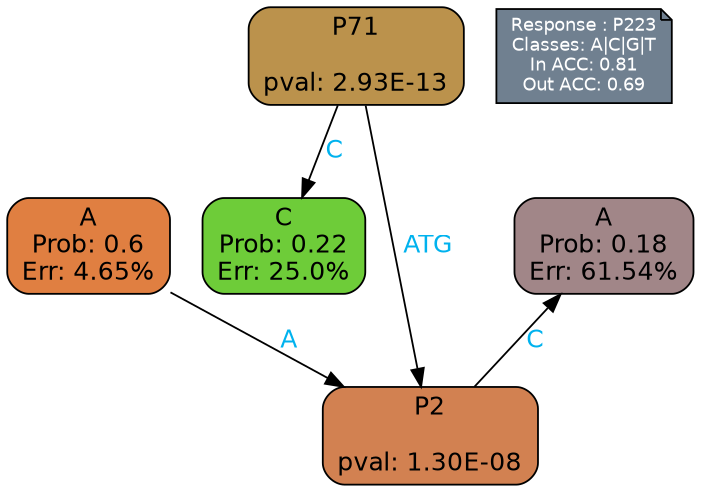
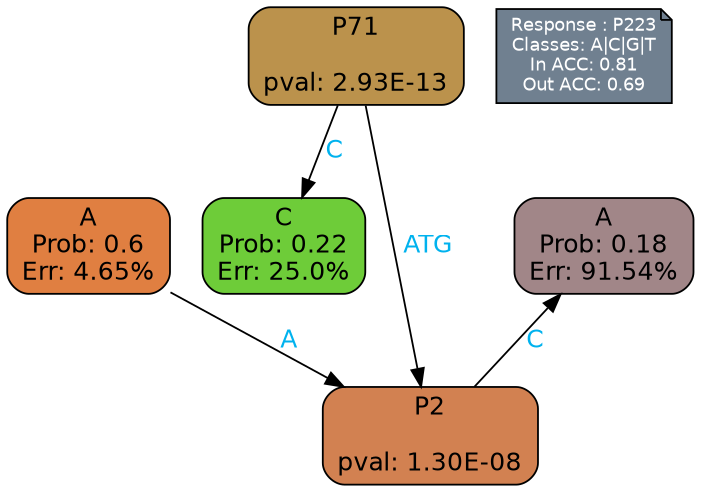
node "A Prob: 0.18 Err: 61.54%": label "A Prob: 0.18 Err: 61.54%" -> "A Prob: 0.18 Err: 91.54%"
